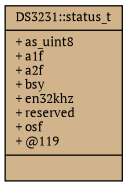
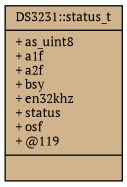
node "DS3231::status_t": text "+ reserved" -> "+ status"
